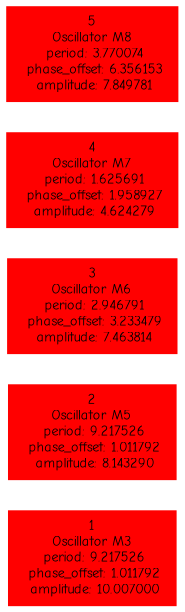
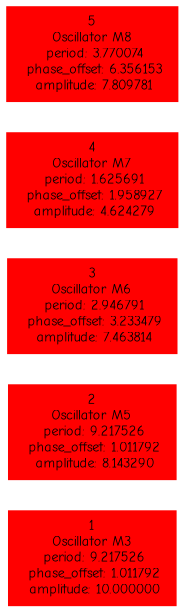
node "5": text "amplitude: 7.849781" -> "amplitude: 7.809781"
node "1": text "amplitude: 10.007000" -> "amplitude: 10.000000"
